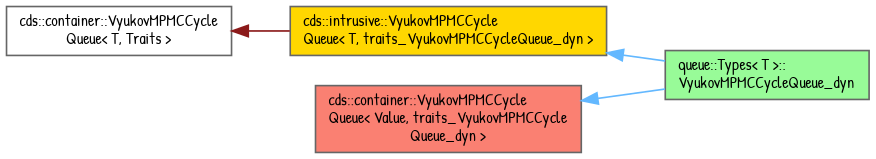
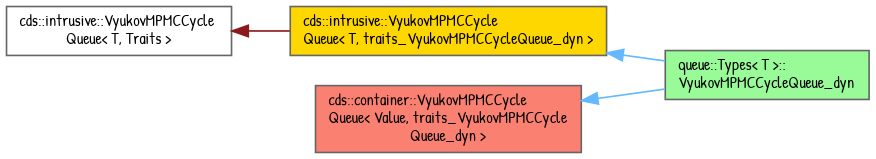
node "cds::container::VyukovMPMCCycle Queue< T, Traits >": label "cds::container::VyukovMPMCCycle Queue< T, Traits >" -> "cds::intrusive::VyukovMPMCCycle Queue< T, Traits >"
